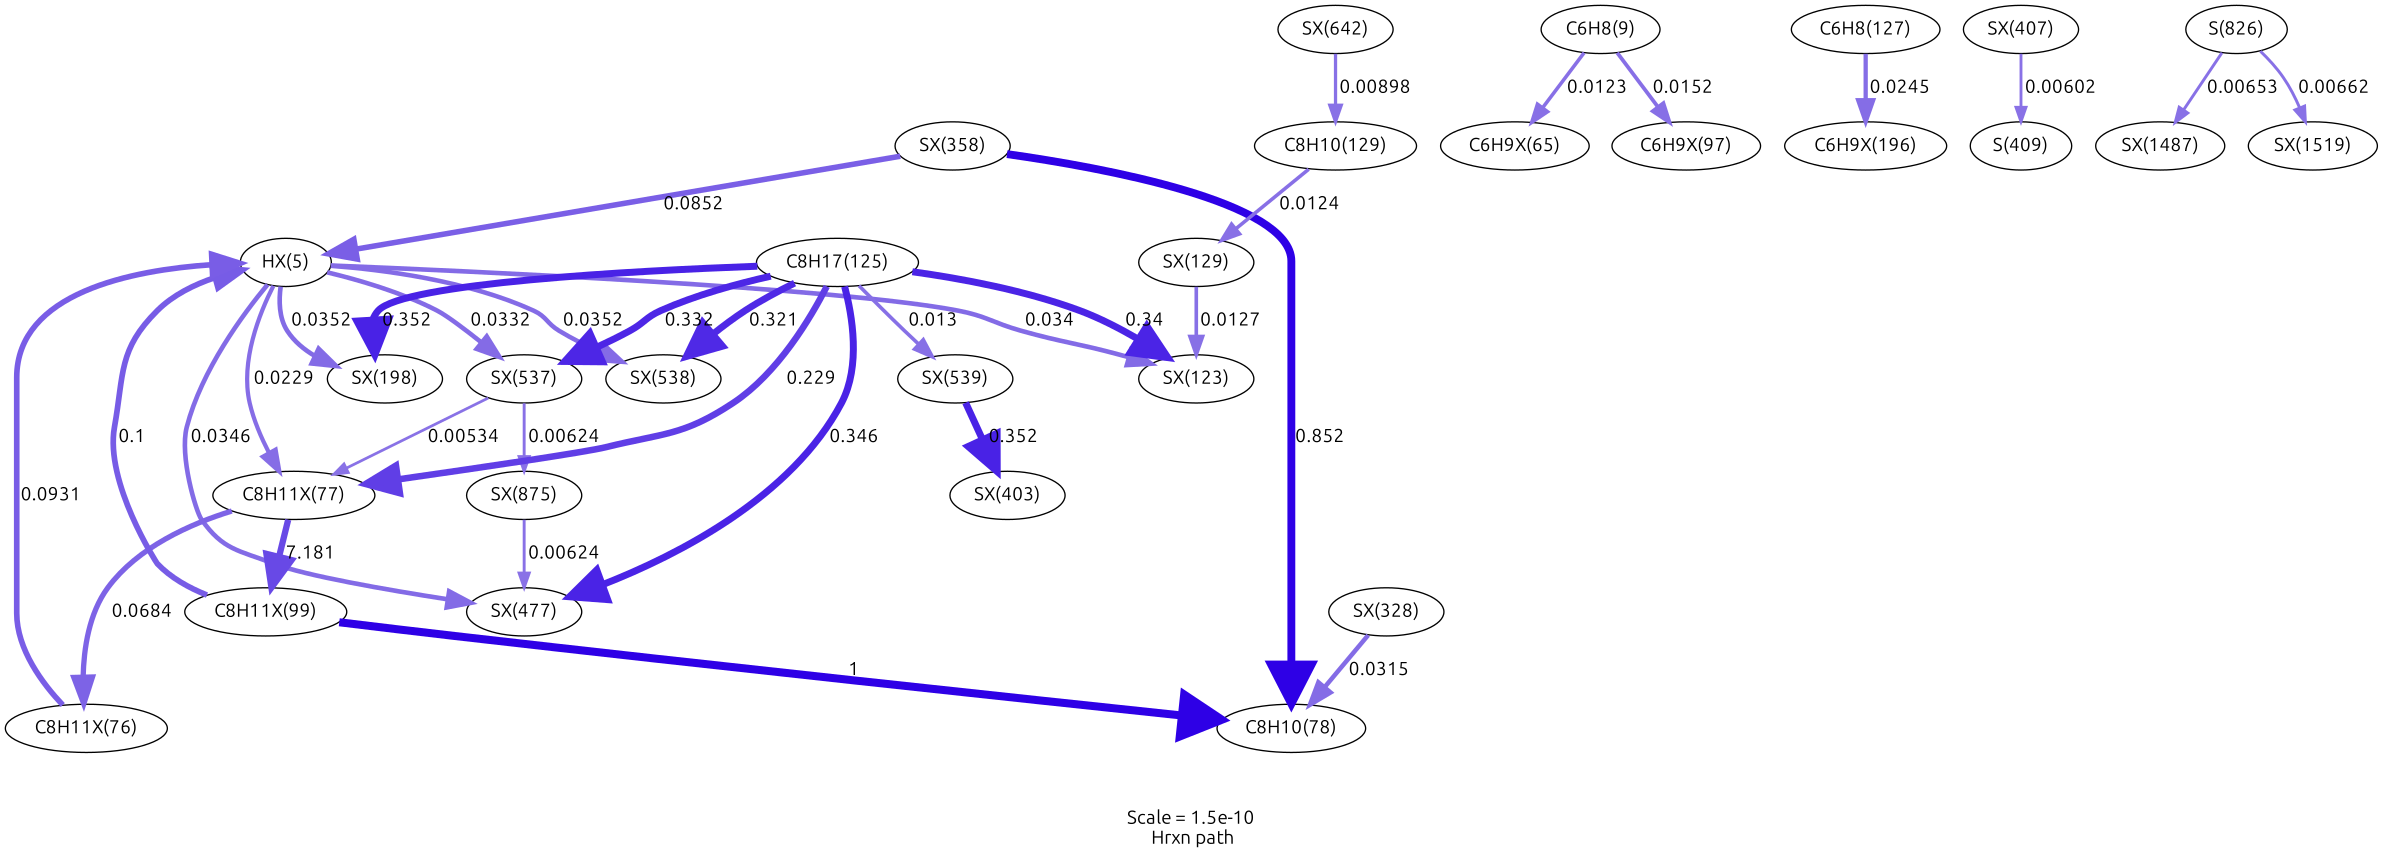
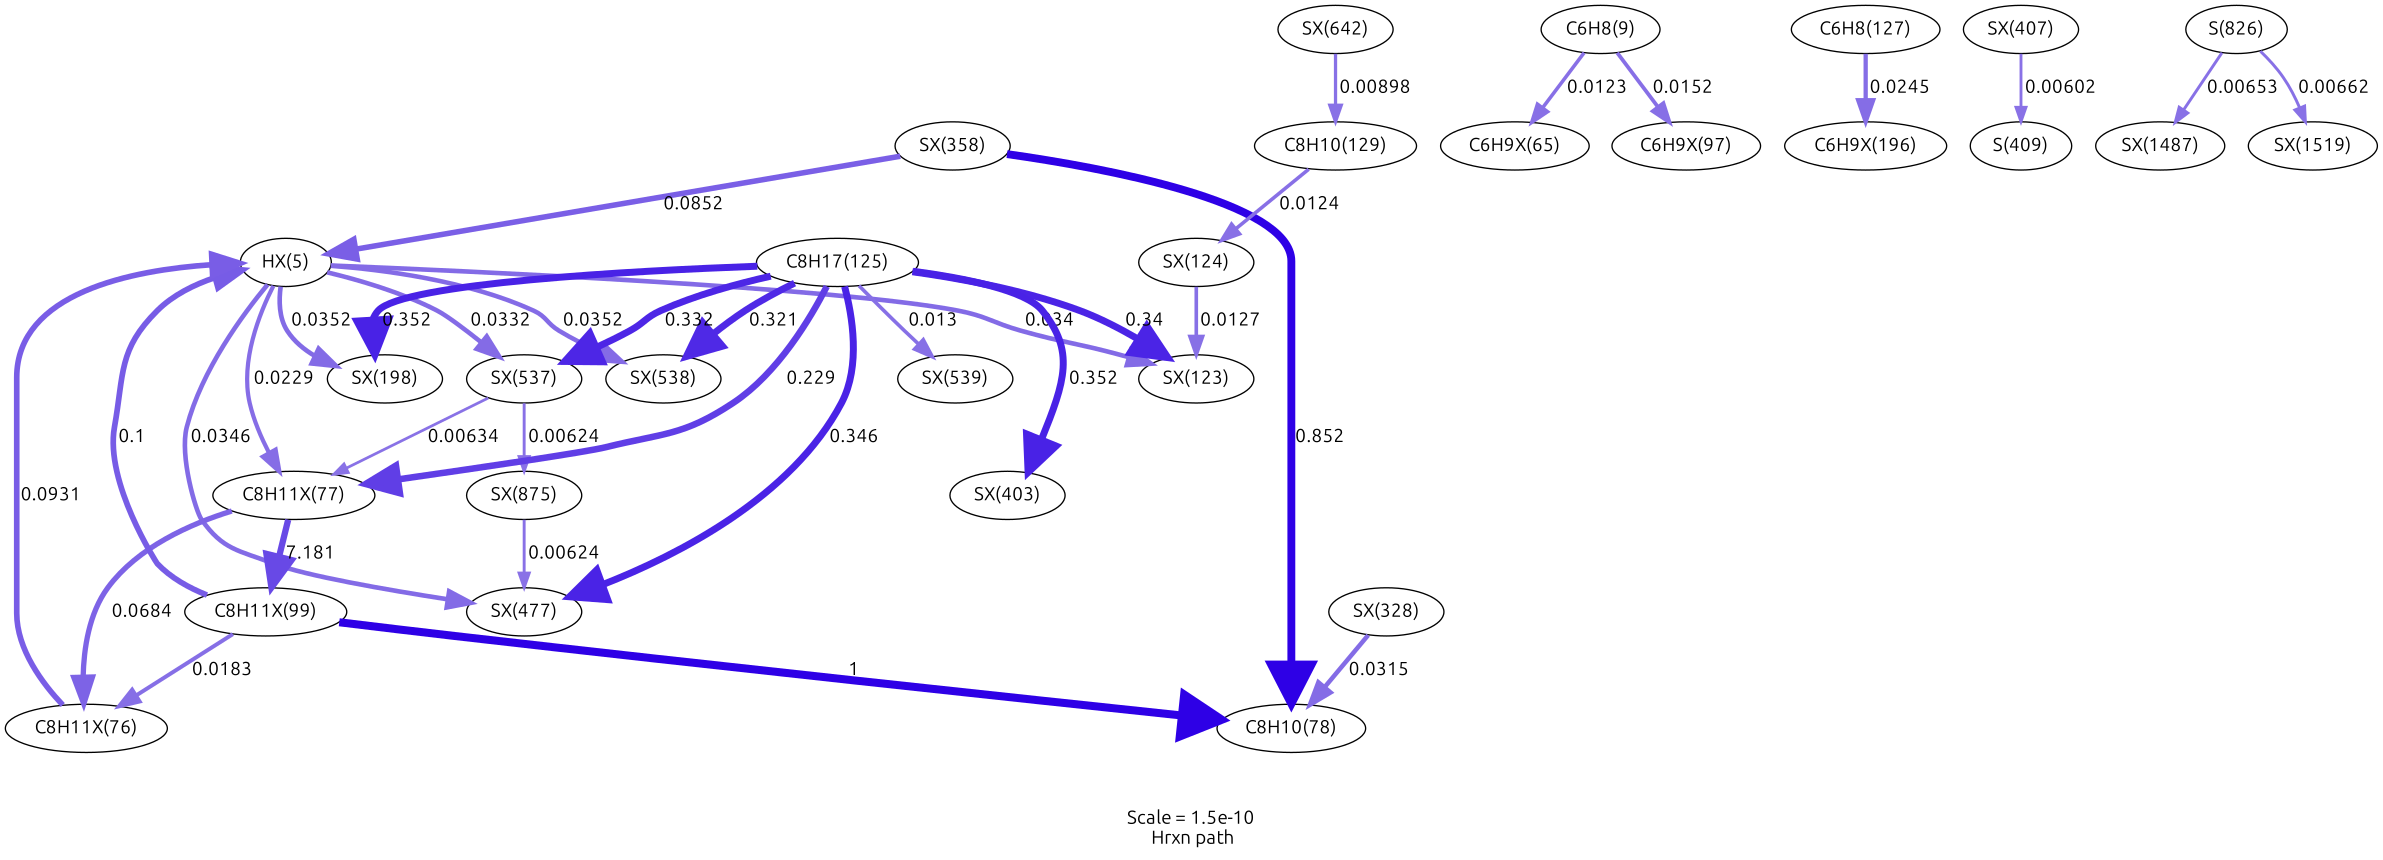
node "SX(129)": label "SX(129)" -> "SX(124)"
edge "SX(539)" -> "SX(403)": now "C8H17(125)" -> "SX(403)"
edge "SX(537)" -> "C8H11X(77)": label " 0.00534" -> " 0.00634"
edge "C8H11X(99)" -> "C8H11X(76)": added, label "0.0183"
